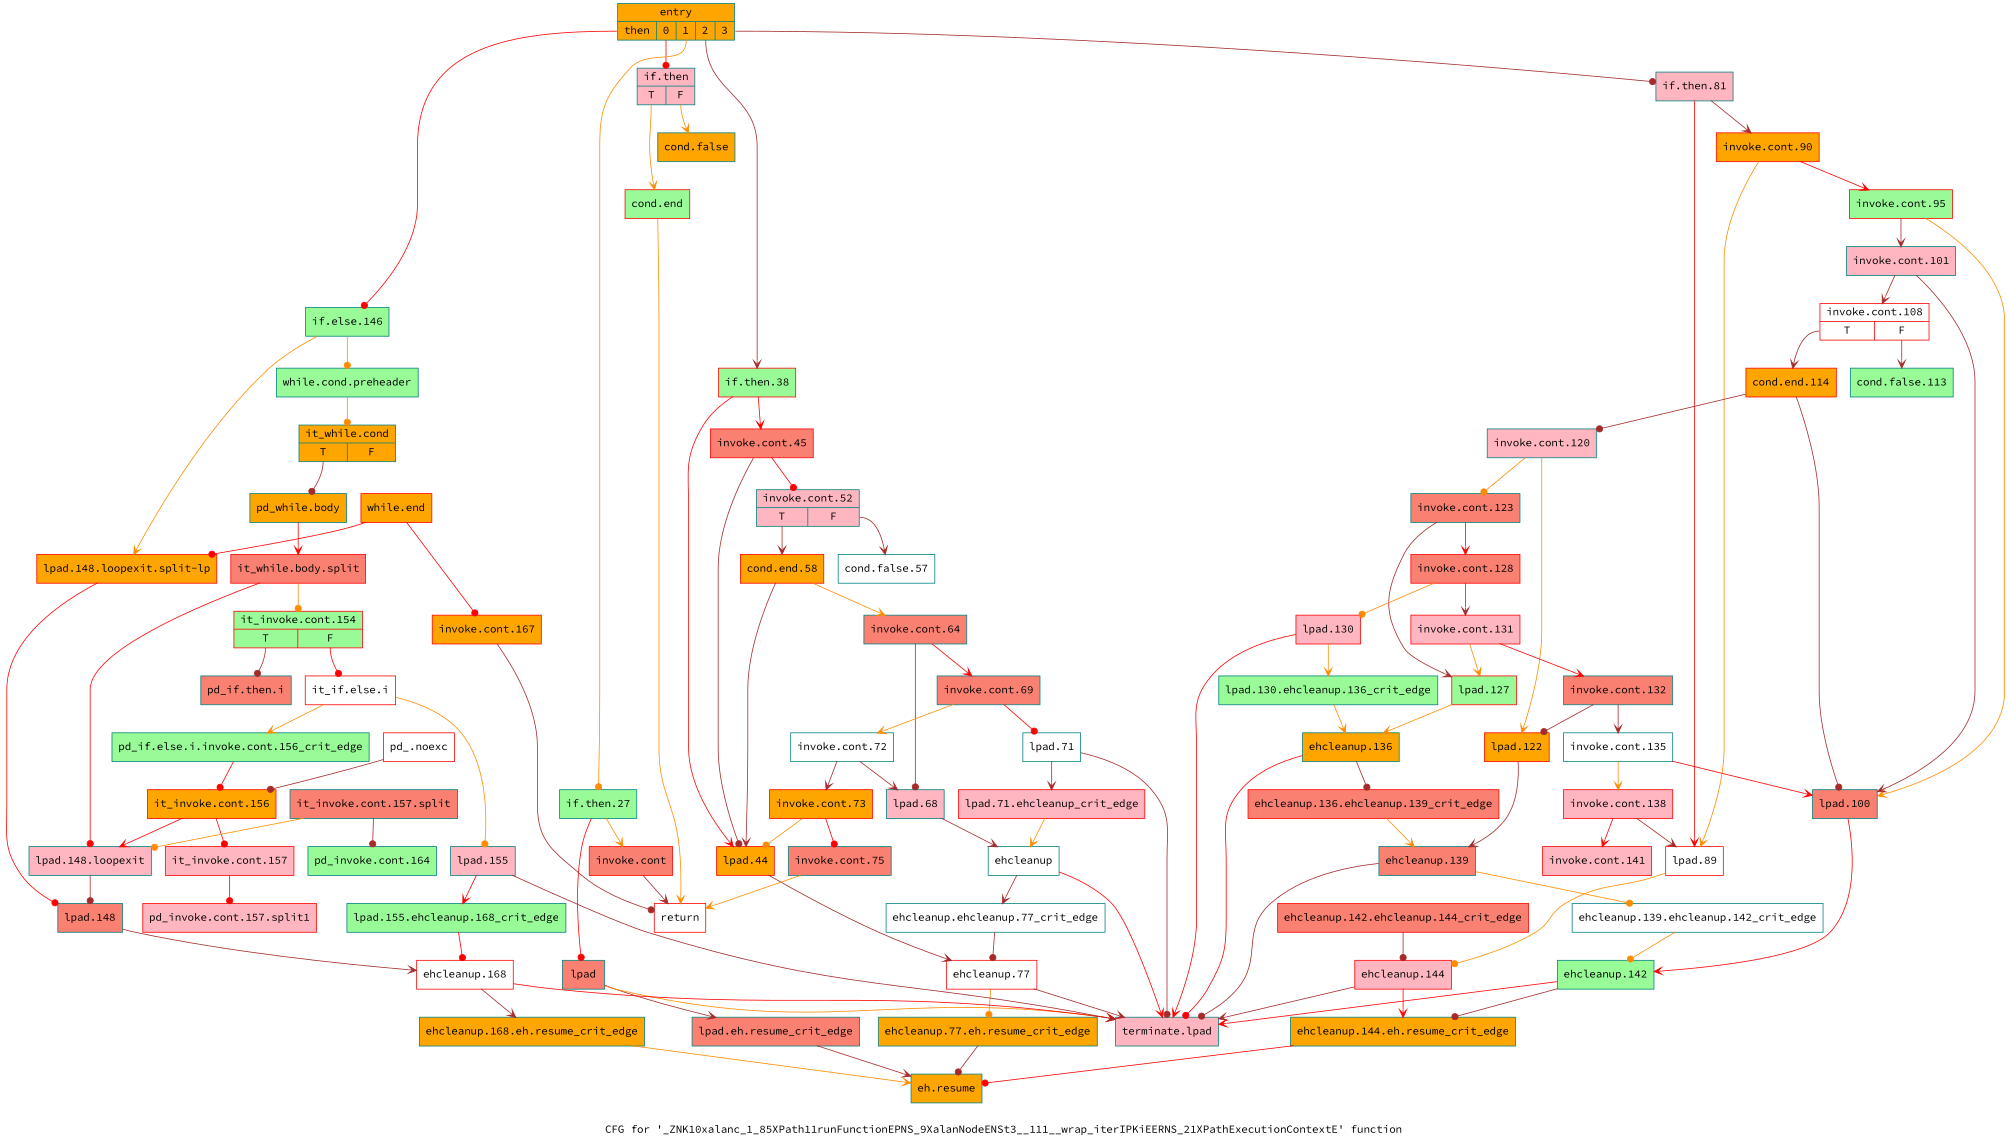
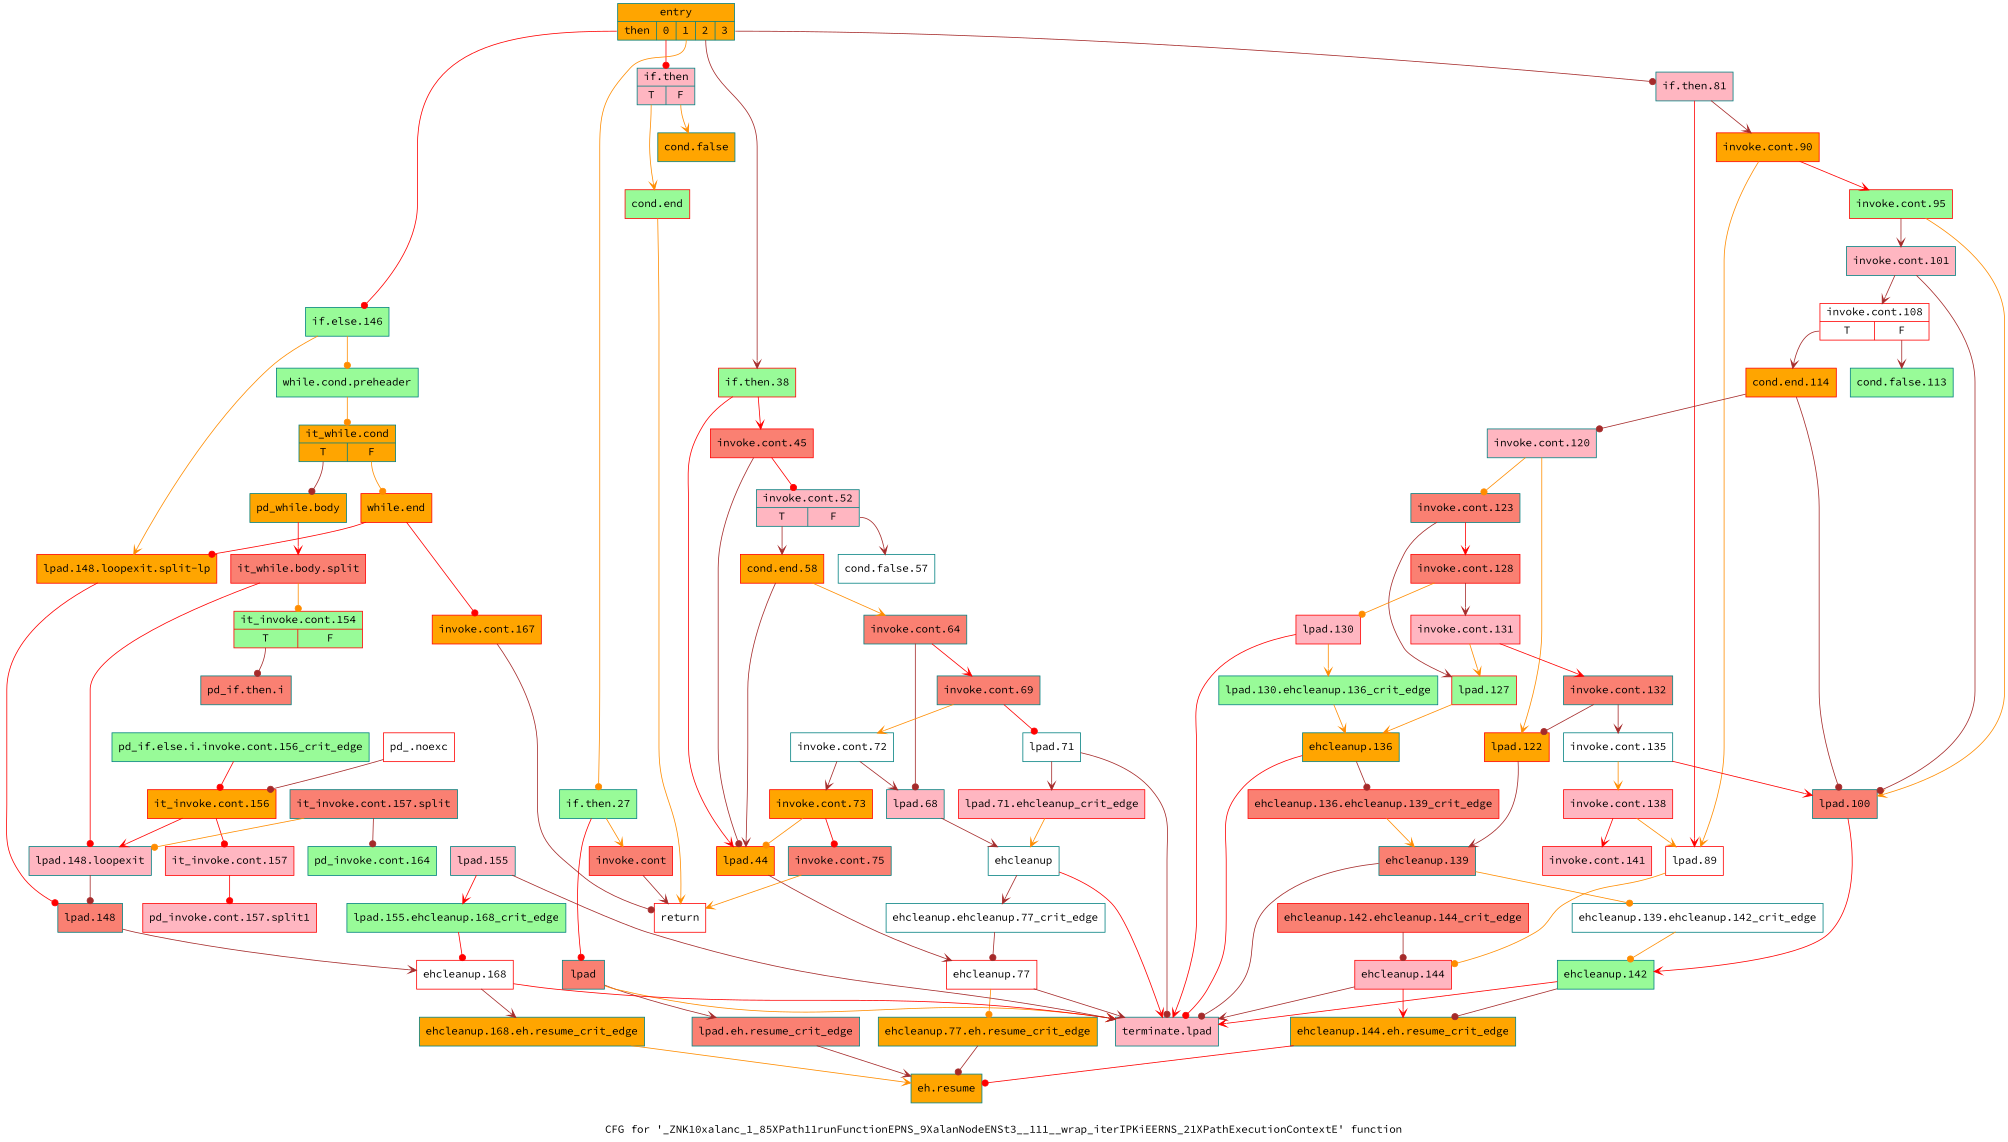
edge "it_while.cond" -> "while.end": added
edge "invoke.cont.101" -> "lpad.100": arrowhead vee -> dot
node "it_if.else.i": removed
edge "invoke.cont.138" -> "lpad.89": color brown -> darkorange
